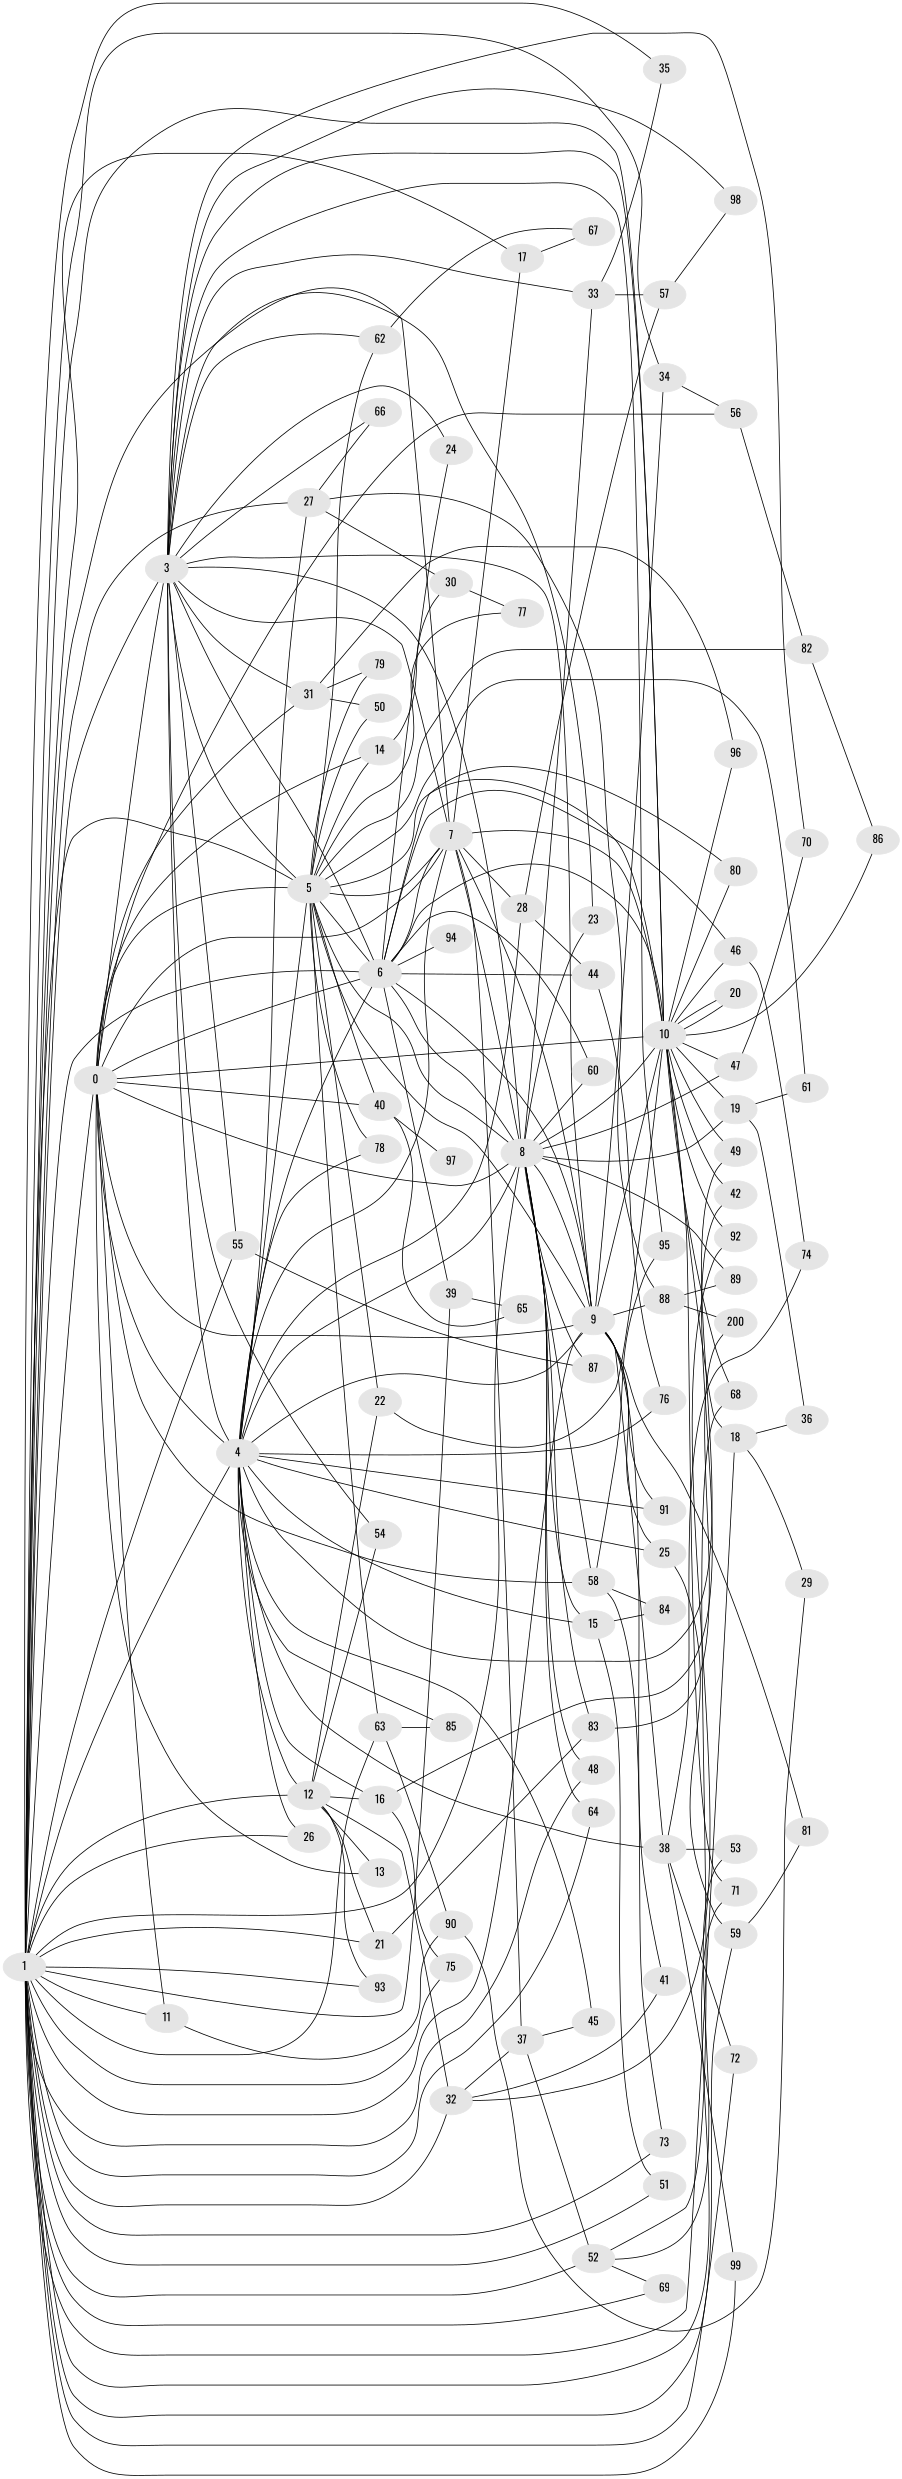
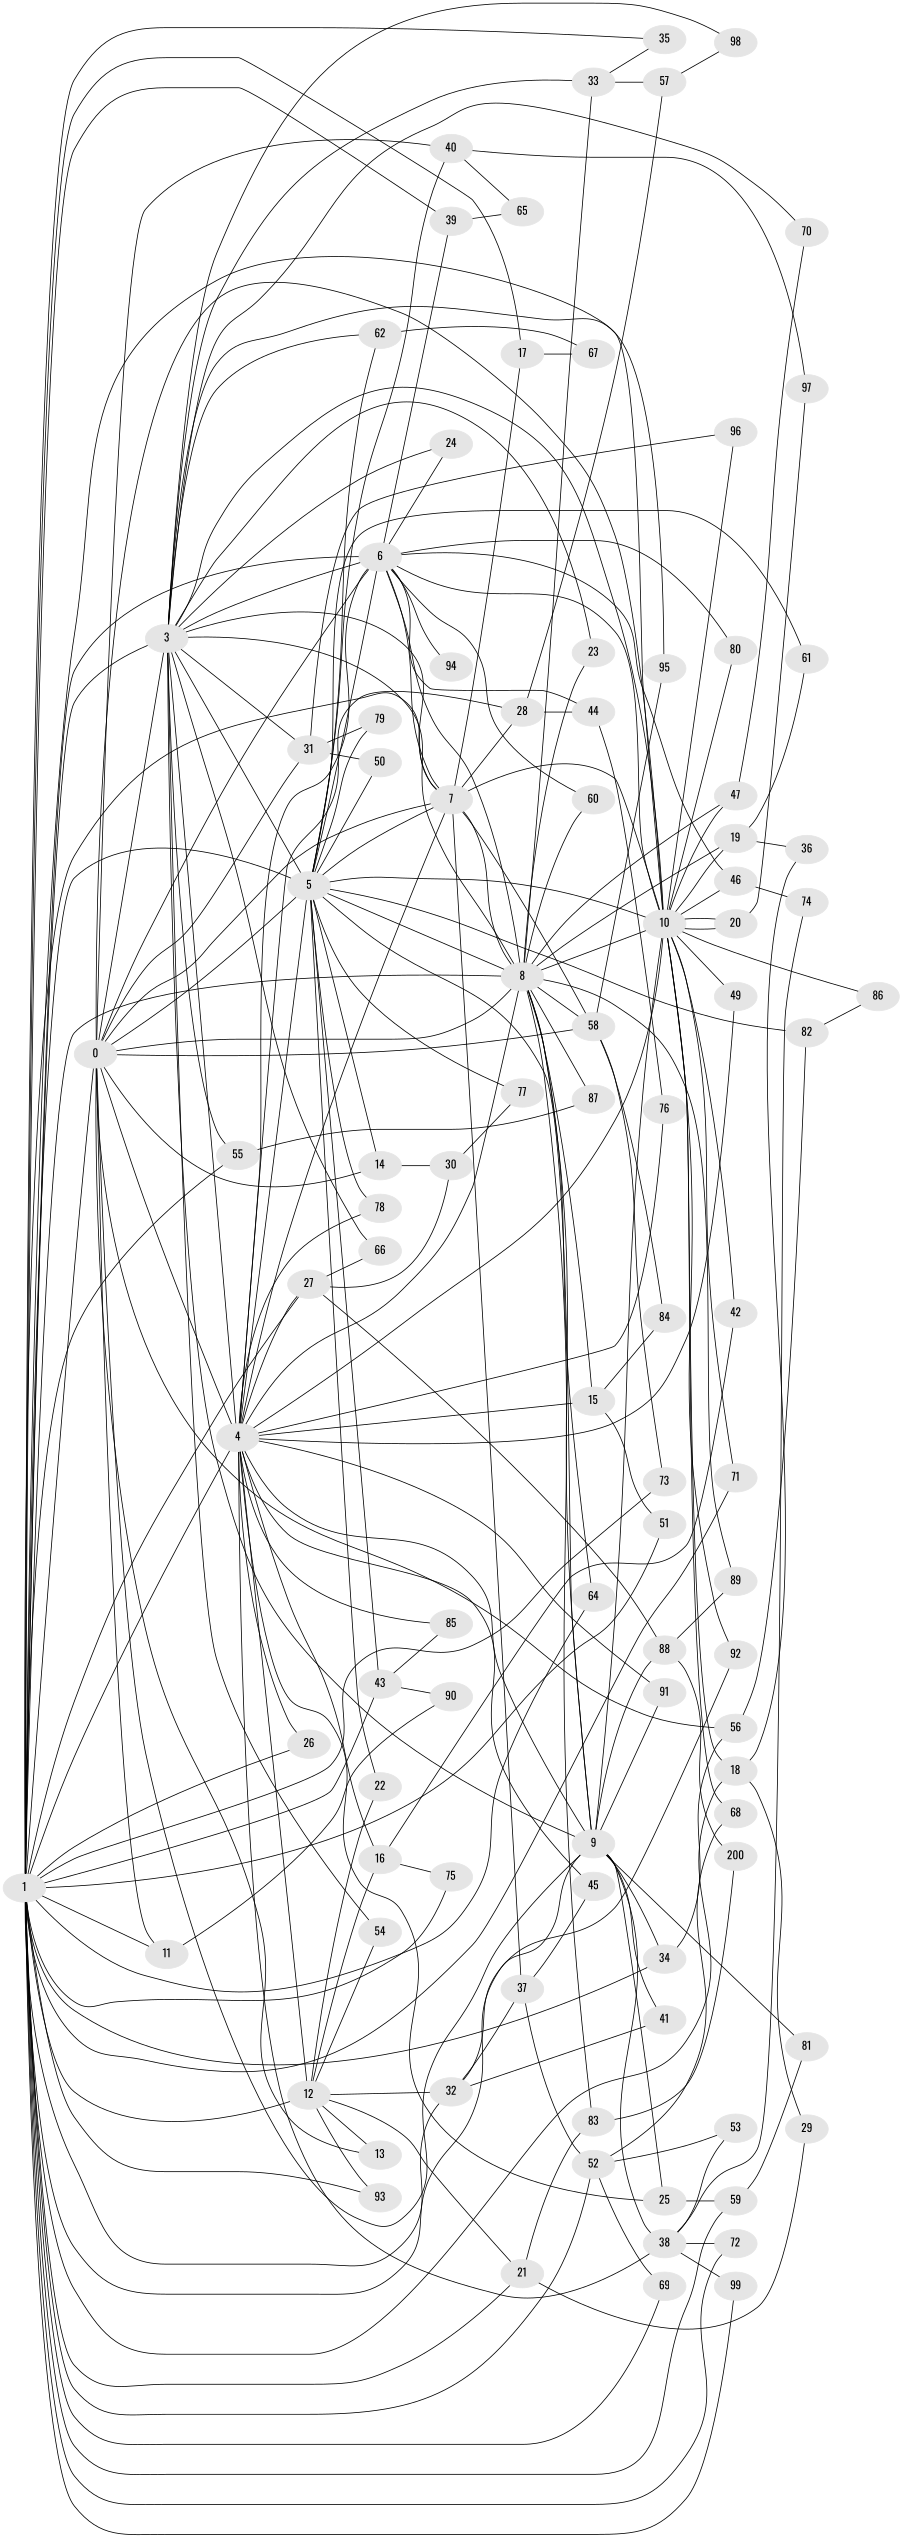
edge "97" -- "20": added
edge "7" -- "9": now "7" -- "58"
edge "6" -- "9": removed
edge "10" -- "22": now "10" -- "4"
node "63": label "63" -> "43"
node "48": removed
edge "29" -- "90": now "29" -- "21"
